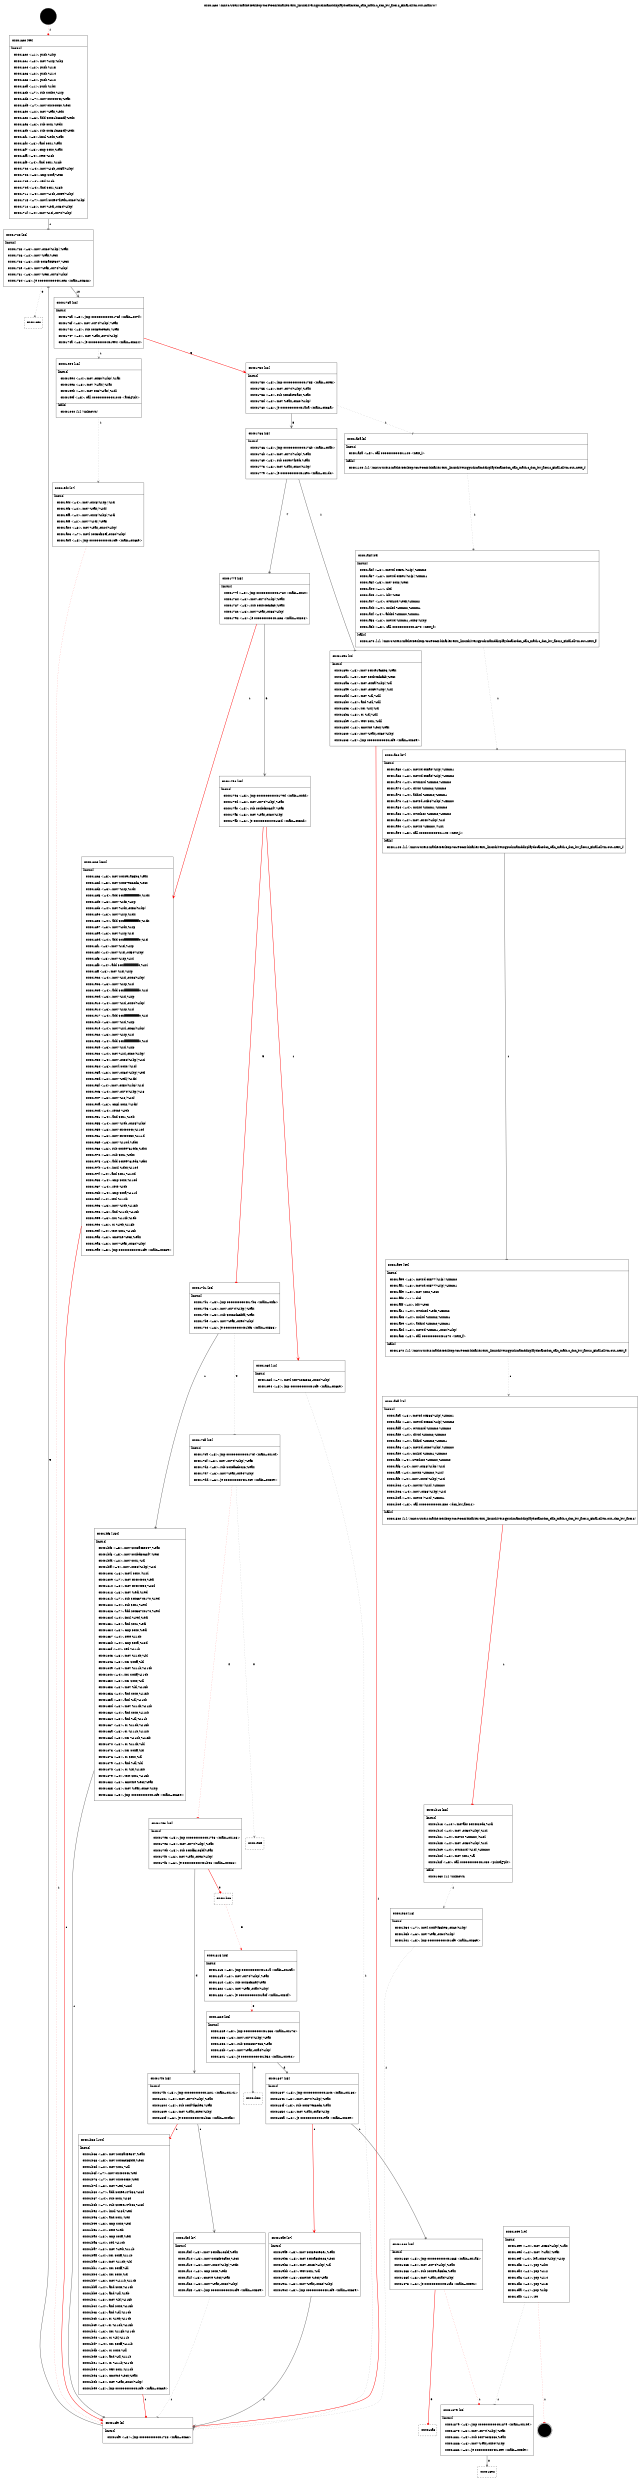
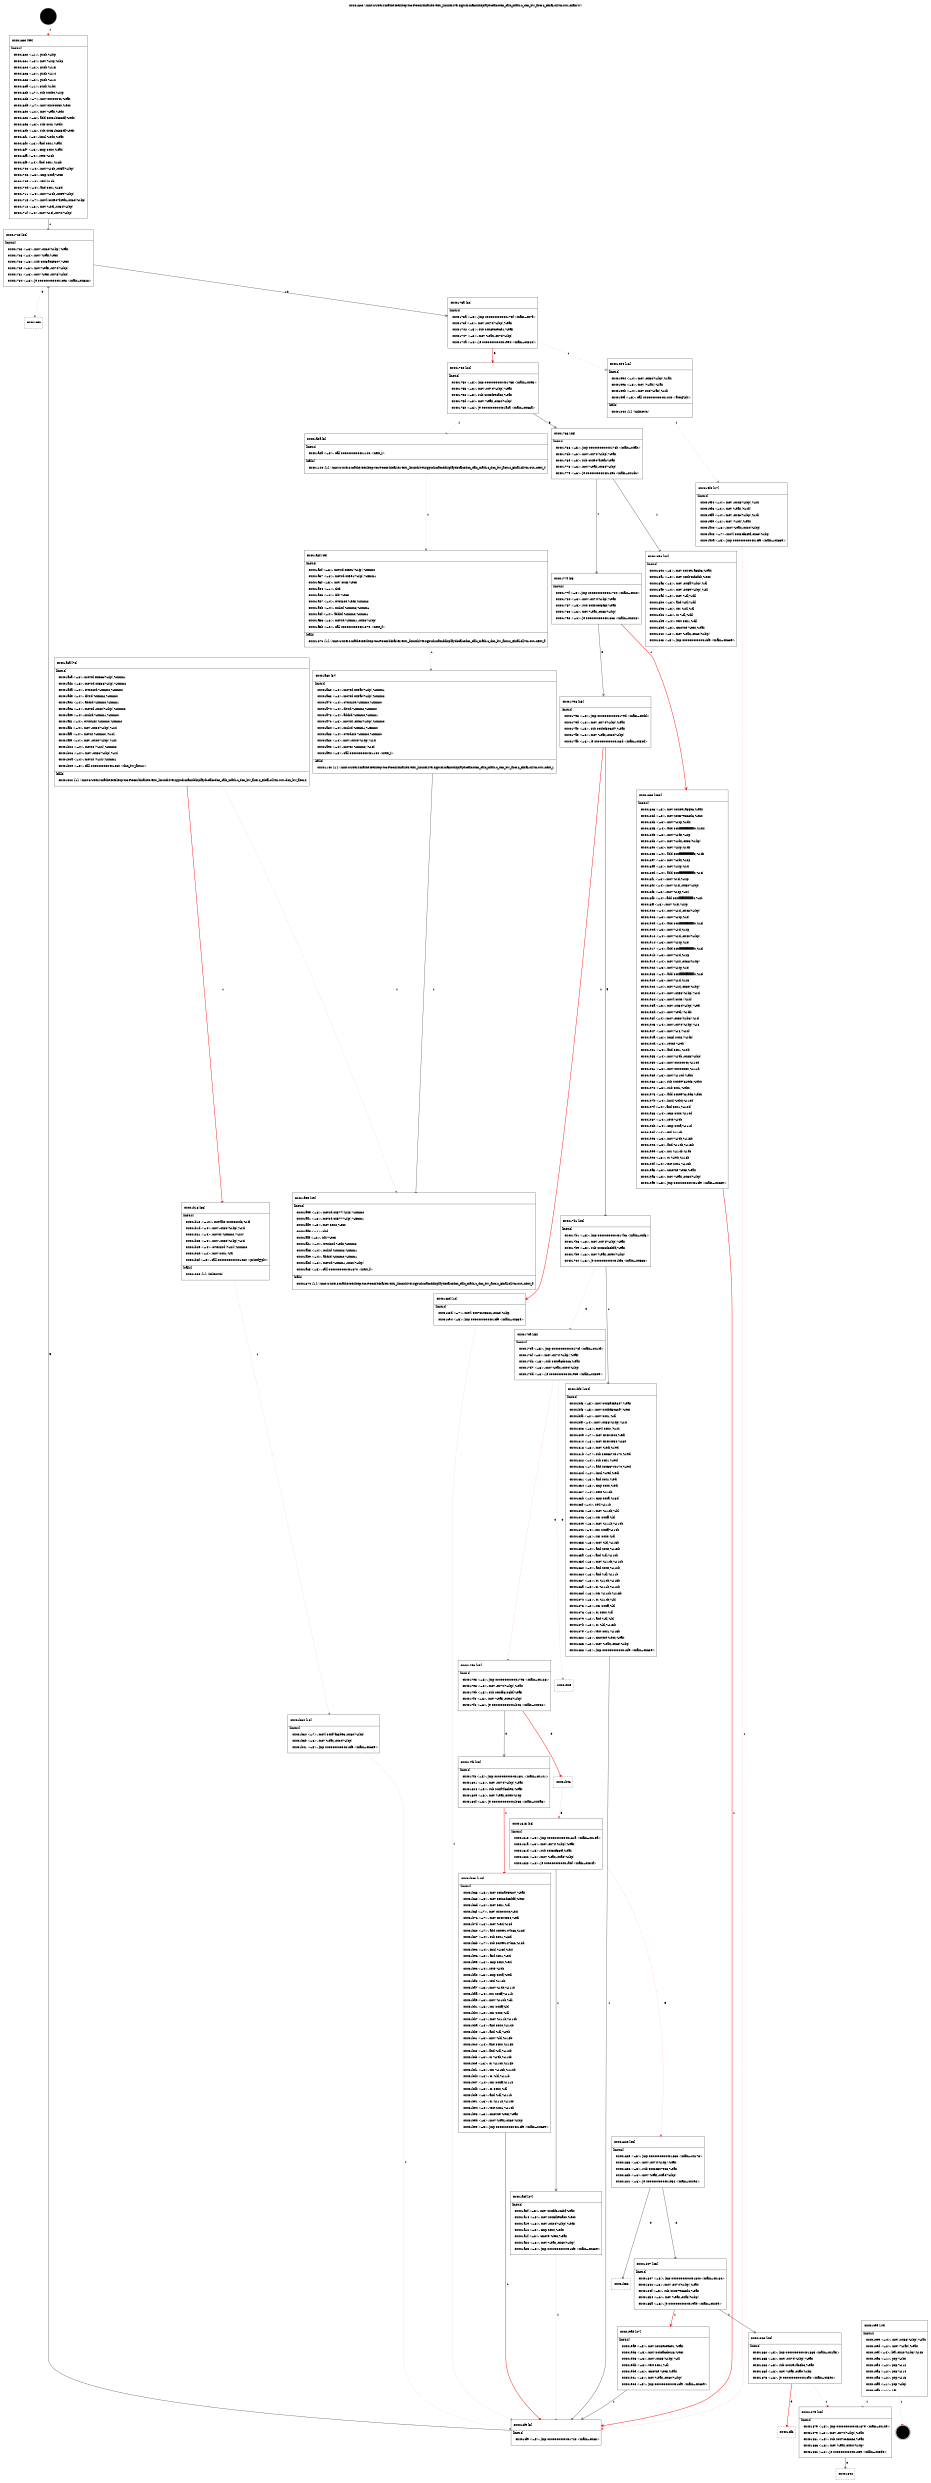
edge "0x401a99 [49]" -> "0x401aca [73]": reversed
edge "0x40189c [44]" -> "0x401cf9 [5]": removed, label "1"
edge "0x4017fc [25]" -> "0x401a0f [27]": now "0x401815 [25]" -> "0x401a0f [27]"
